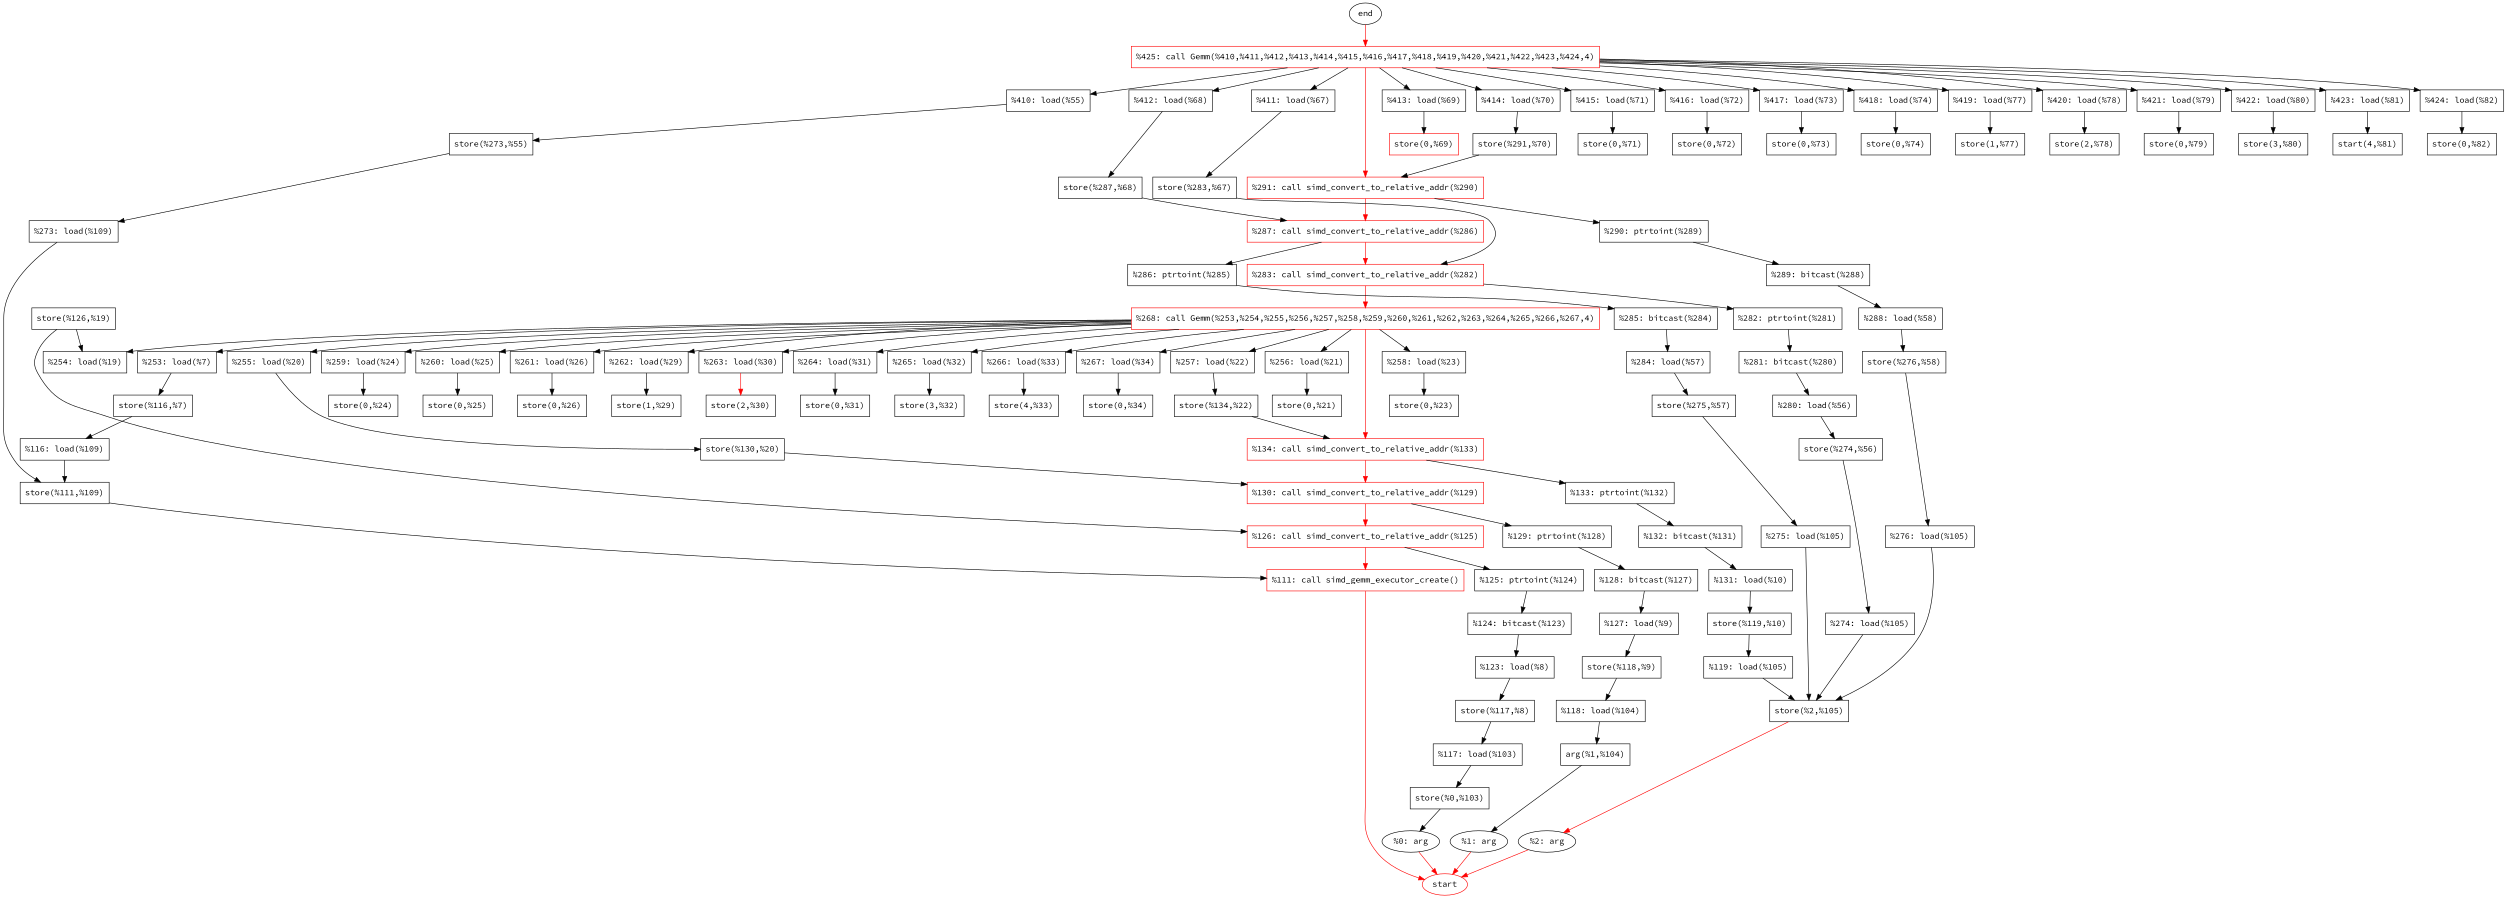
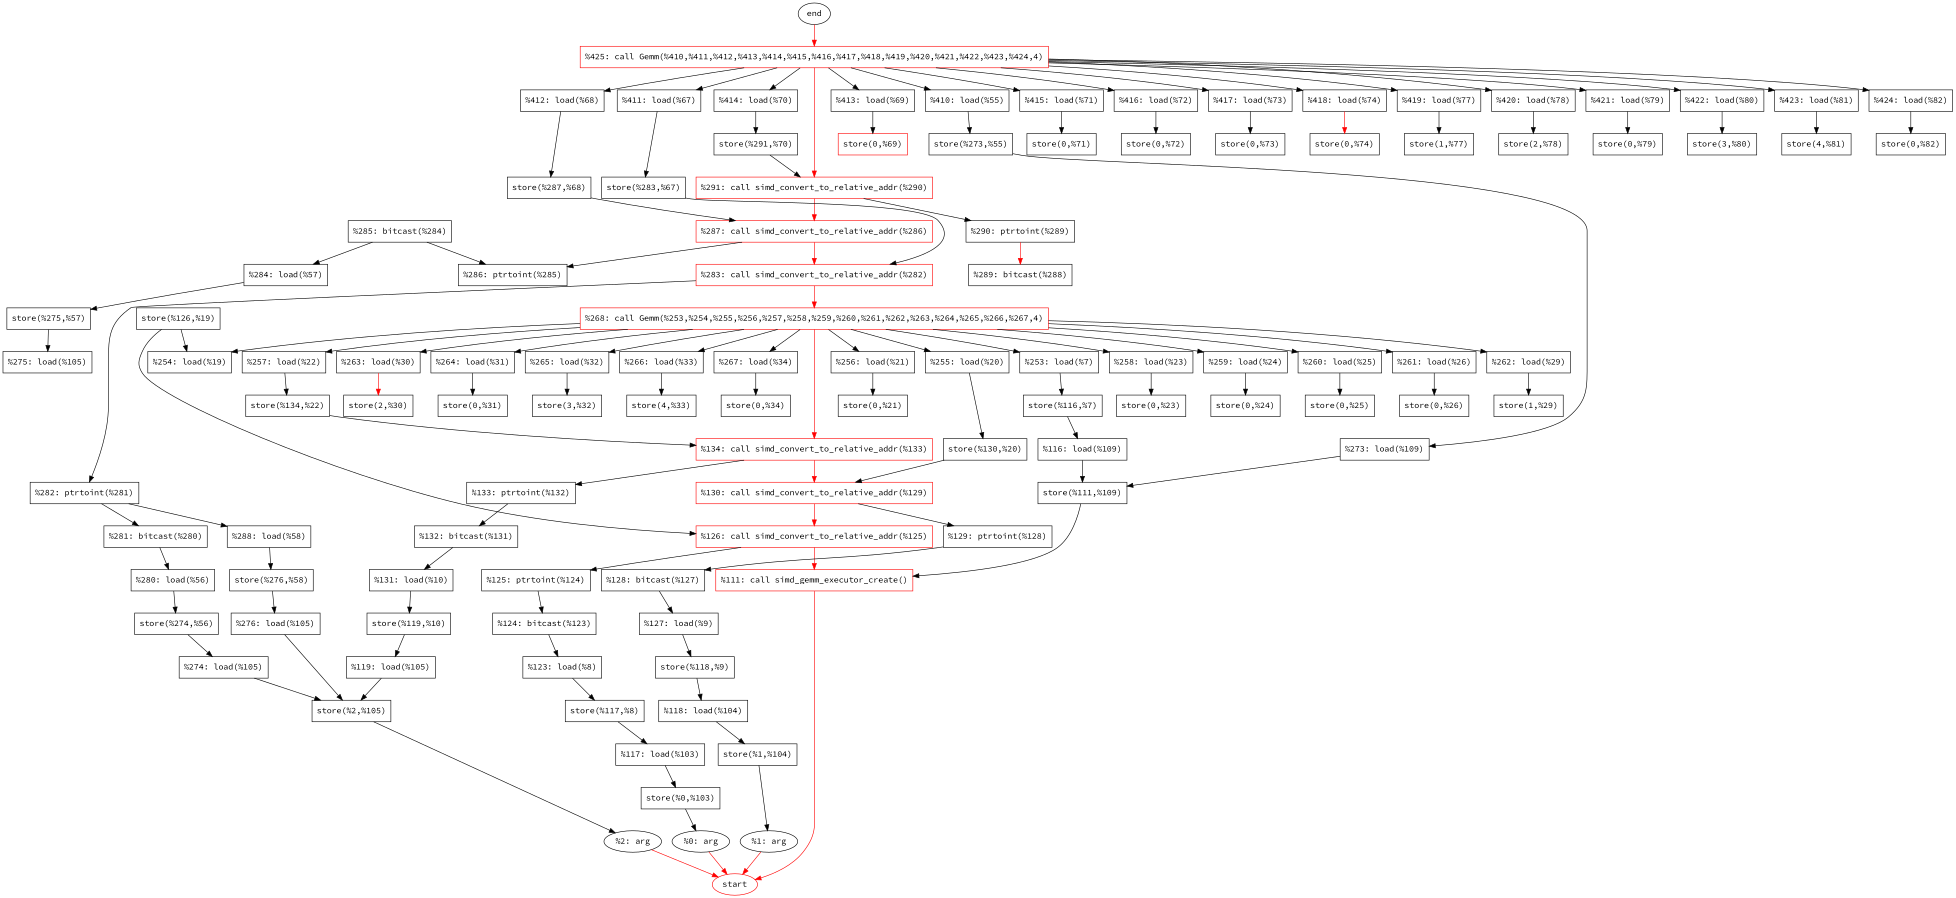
edge "%418: load(%74)" -> "store(0,%74)": color black -> red
node "start(4,%81)": label "start(4,%81)" -> "store(4,%81)"
edge "%290: ptrtoint(%289)" -> "%289: bitcast(%288)": color black -> red
edge "%289: bitcast(%288)" -> "%288: load(%58)": now "%282: ptrtoint(%281)" -> "%288: load(%58)"
edge "%286: ptrtoint(%285)" -> "%285: bitcast(%284)": reversed
edge "%275: load(%105)" -> "store(%2,%105)": removed
node "arg(%1,%104)": label "arg(%1,%104)" -> "store(%1,%104)"
edge "store(%2,%105)" -> "%2: arg": color red -> black
